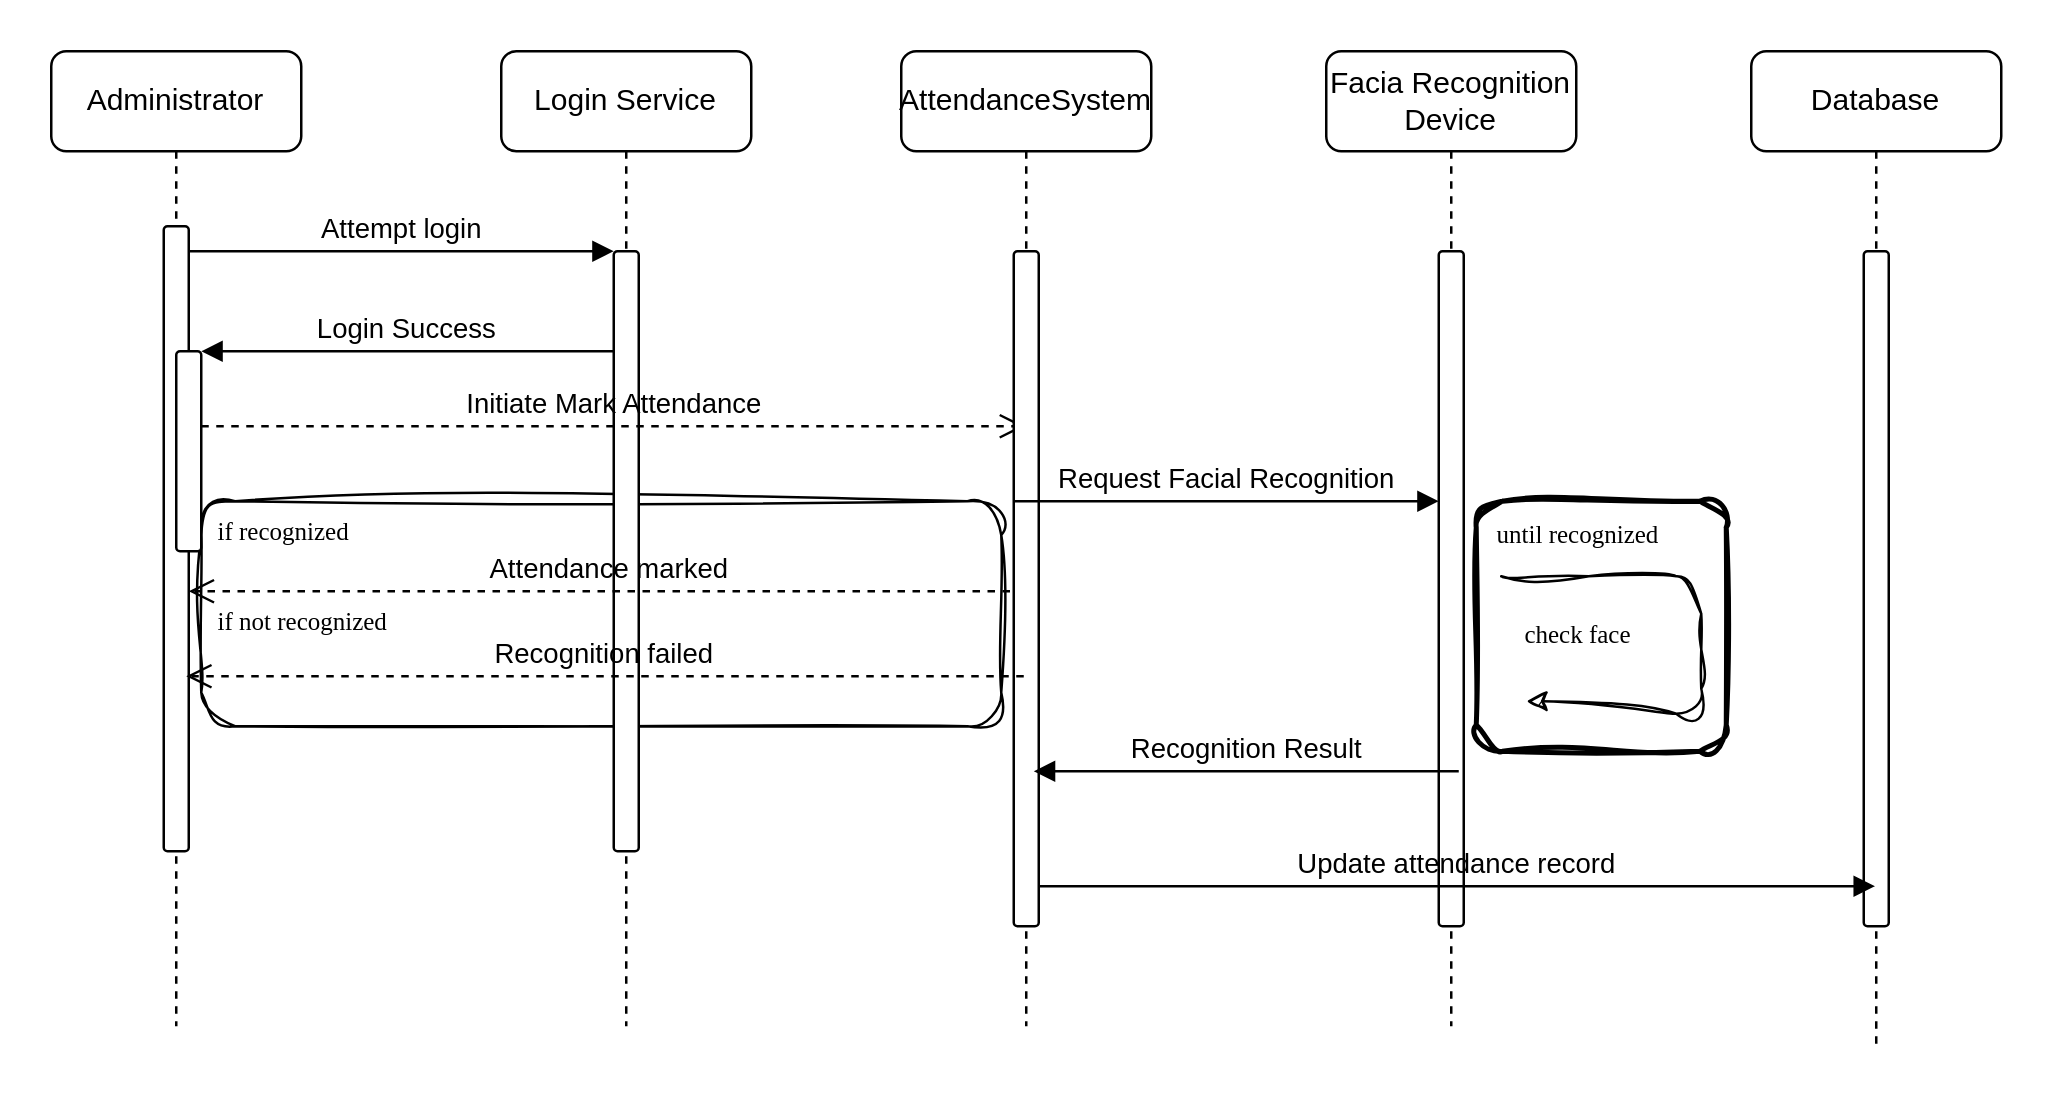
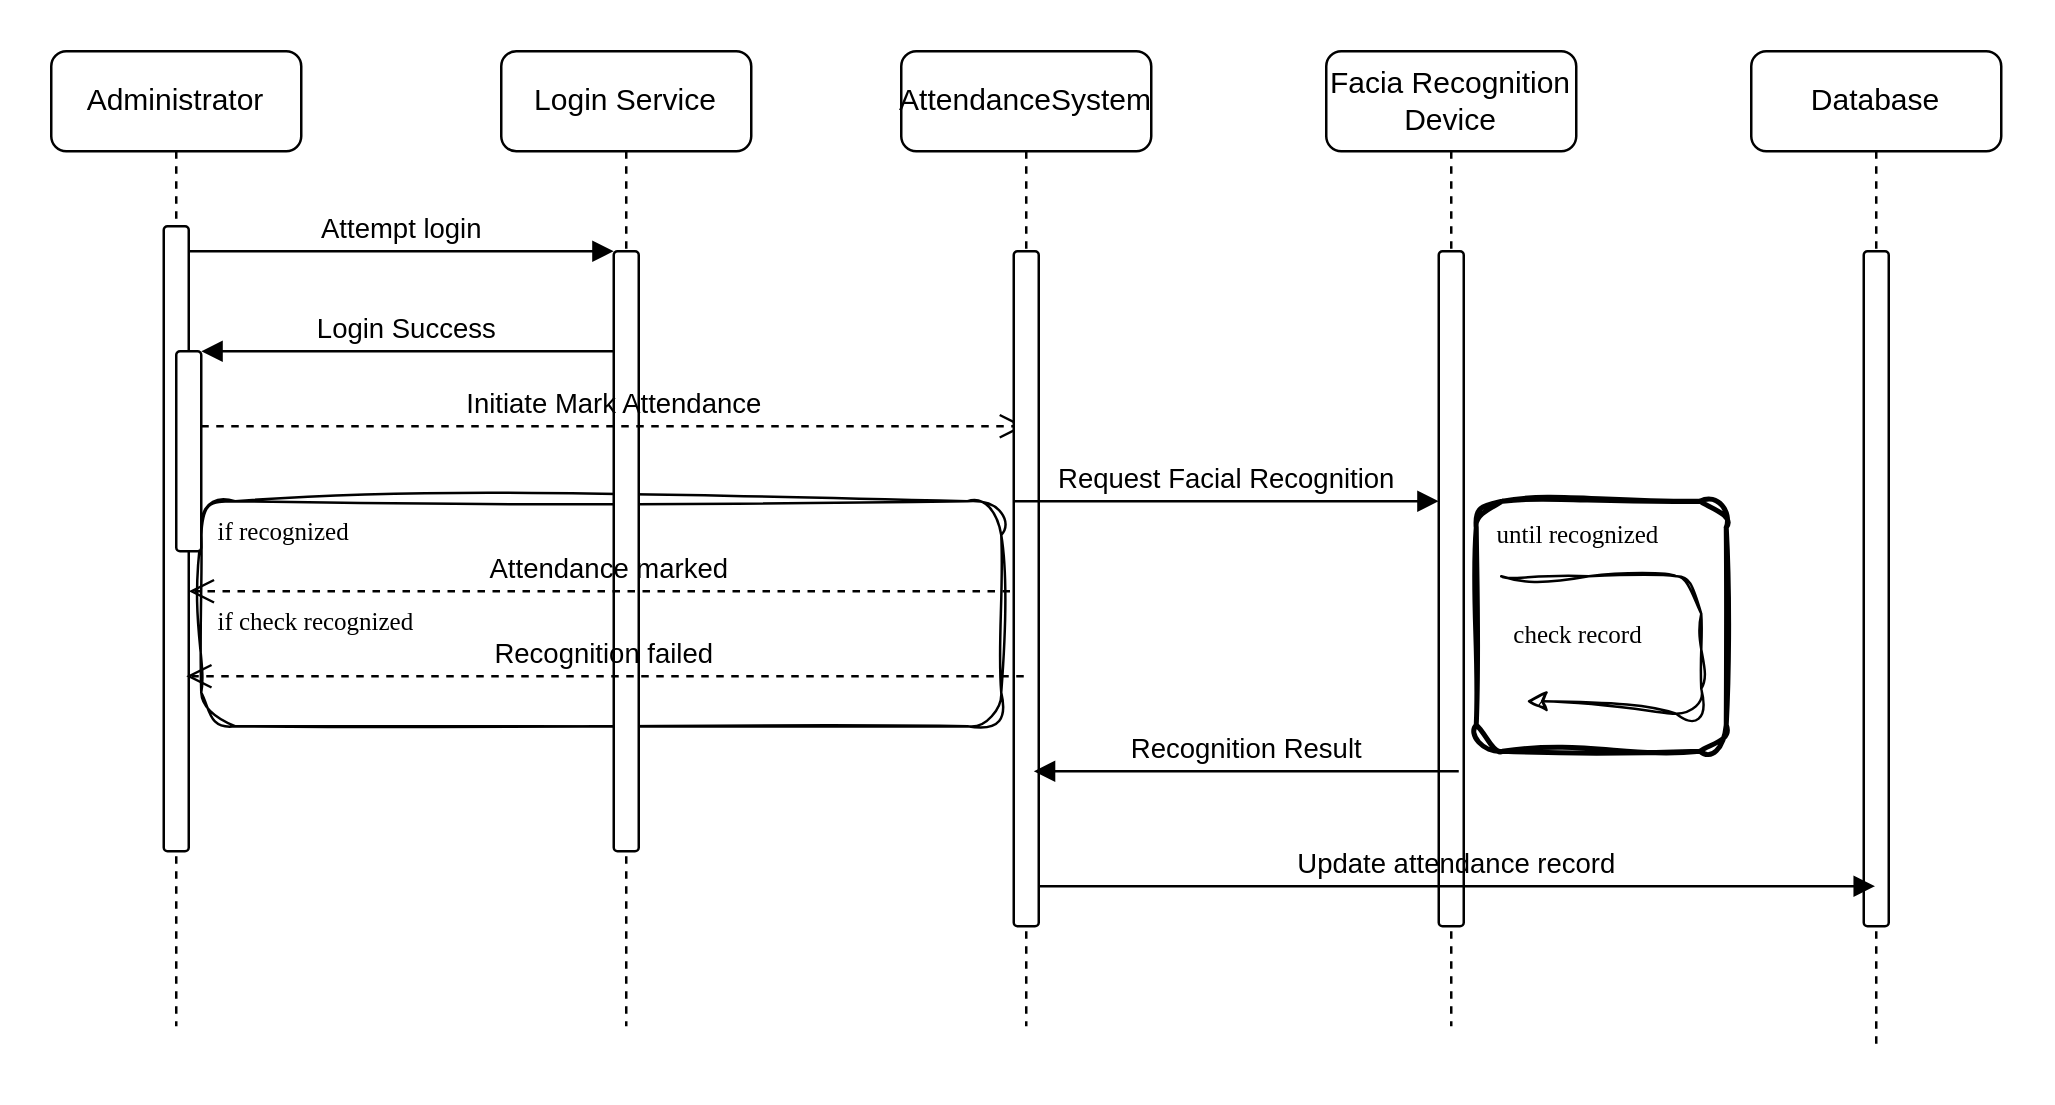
node "if recognized if not recognized": label "if recognized if not recognized" -> "if recognized if check recognized"
node "until recognized check face": label "until recognized check face" -> "until recognized check record"
